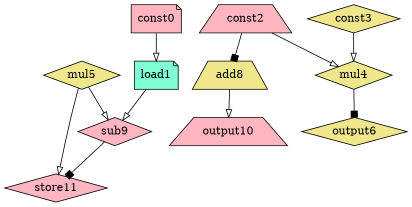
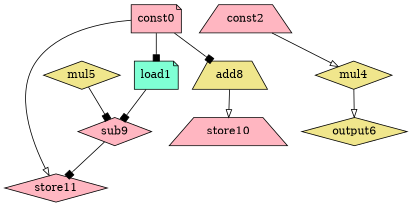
node "const3": removed
edge "const0" -> "load1": arrowhead onormal -> box
edge "const2" -> "add8": now "const0" -> "add8"
edge "mul4" -> "output6": arrowhead box -> onormal
edge "mul5" -> "sub9": arrowhead onormal -> box
edge "load1" -> "sub9": arrowhead onormal -> box
edge "mul5" -> "store11": now "const0" -> "store11"
node "output10": label "output10" -> "store10"
